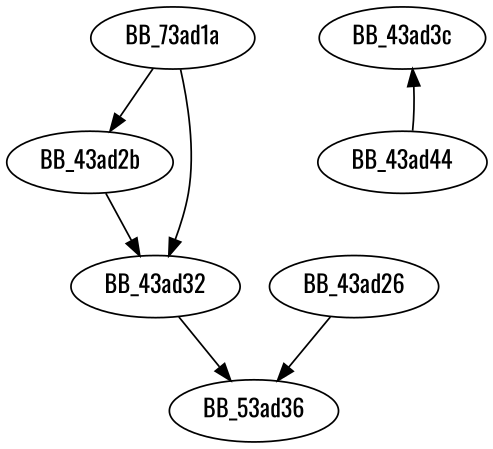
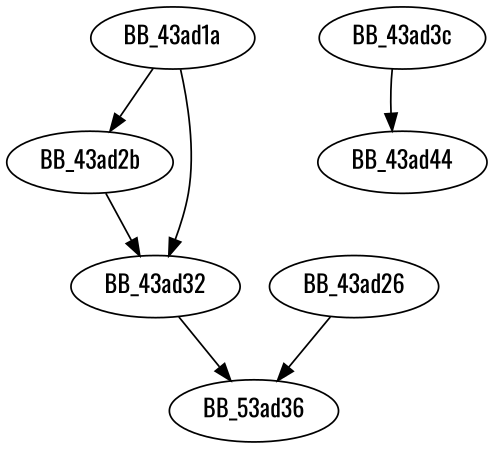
node "BB_73ad1a": label "BB_73ad1a" -> "BB_43ad1a"
edge "BB_43ad44" -> "BB_43ad3c": reversed
